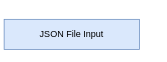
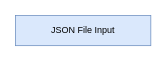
node "JSON File Input": moved (72, 34) -> (83, 30)
